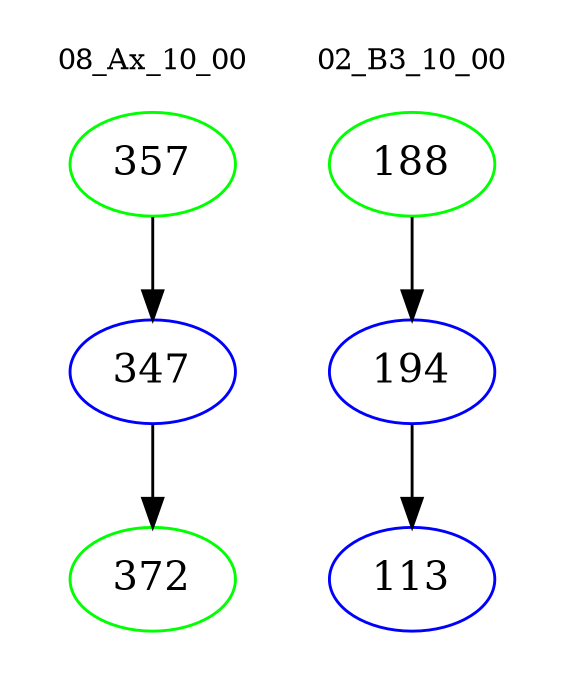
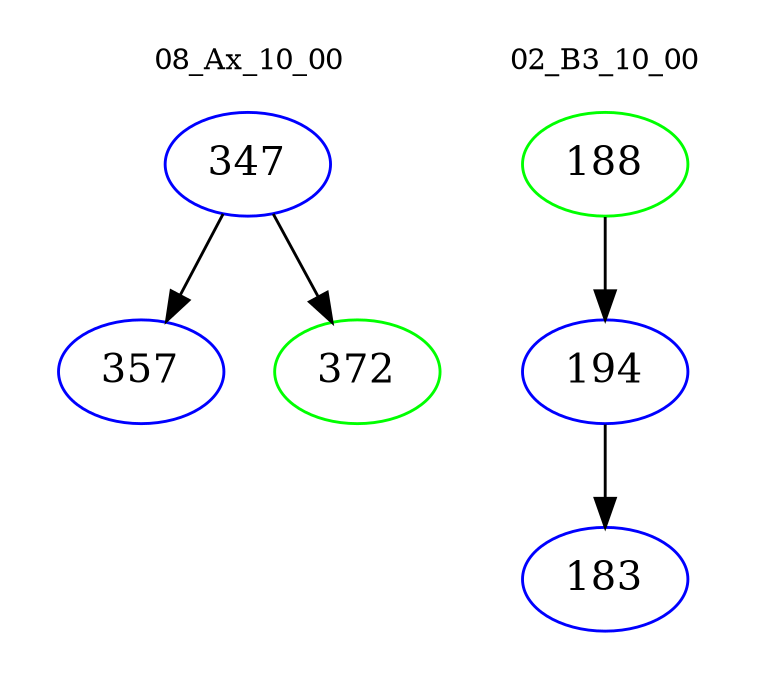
node "357": color green -> blue
edge "357" -> "347": reversed
node "113": label "113" -> "183"
